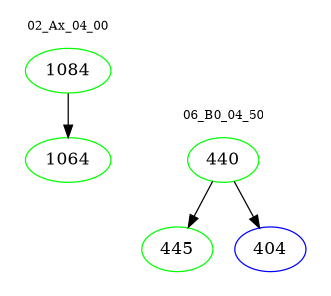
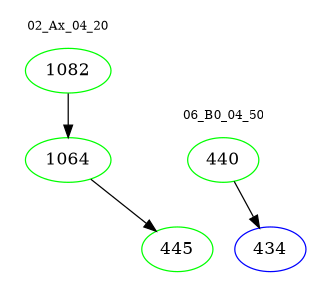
cluster "02_Ax_04_00": label "02_Ax_04_00" -> "02_Ax_04_20"
node "1084": label "1084" -> "1082"
edge "440" -> "445": now "1064" -> "445"
node "404": label "404" -> "434"
